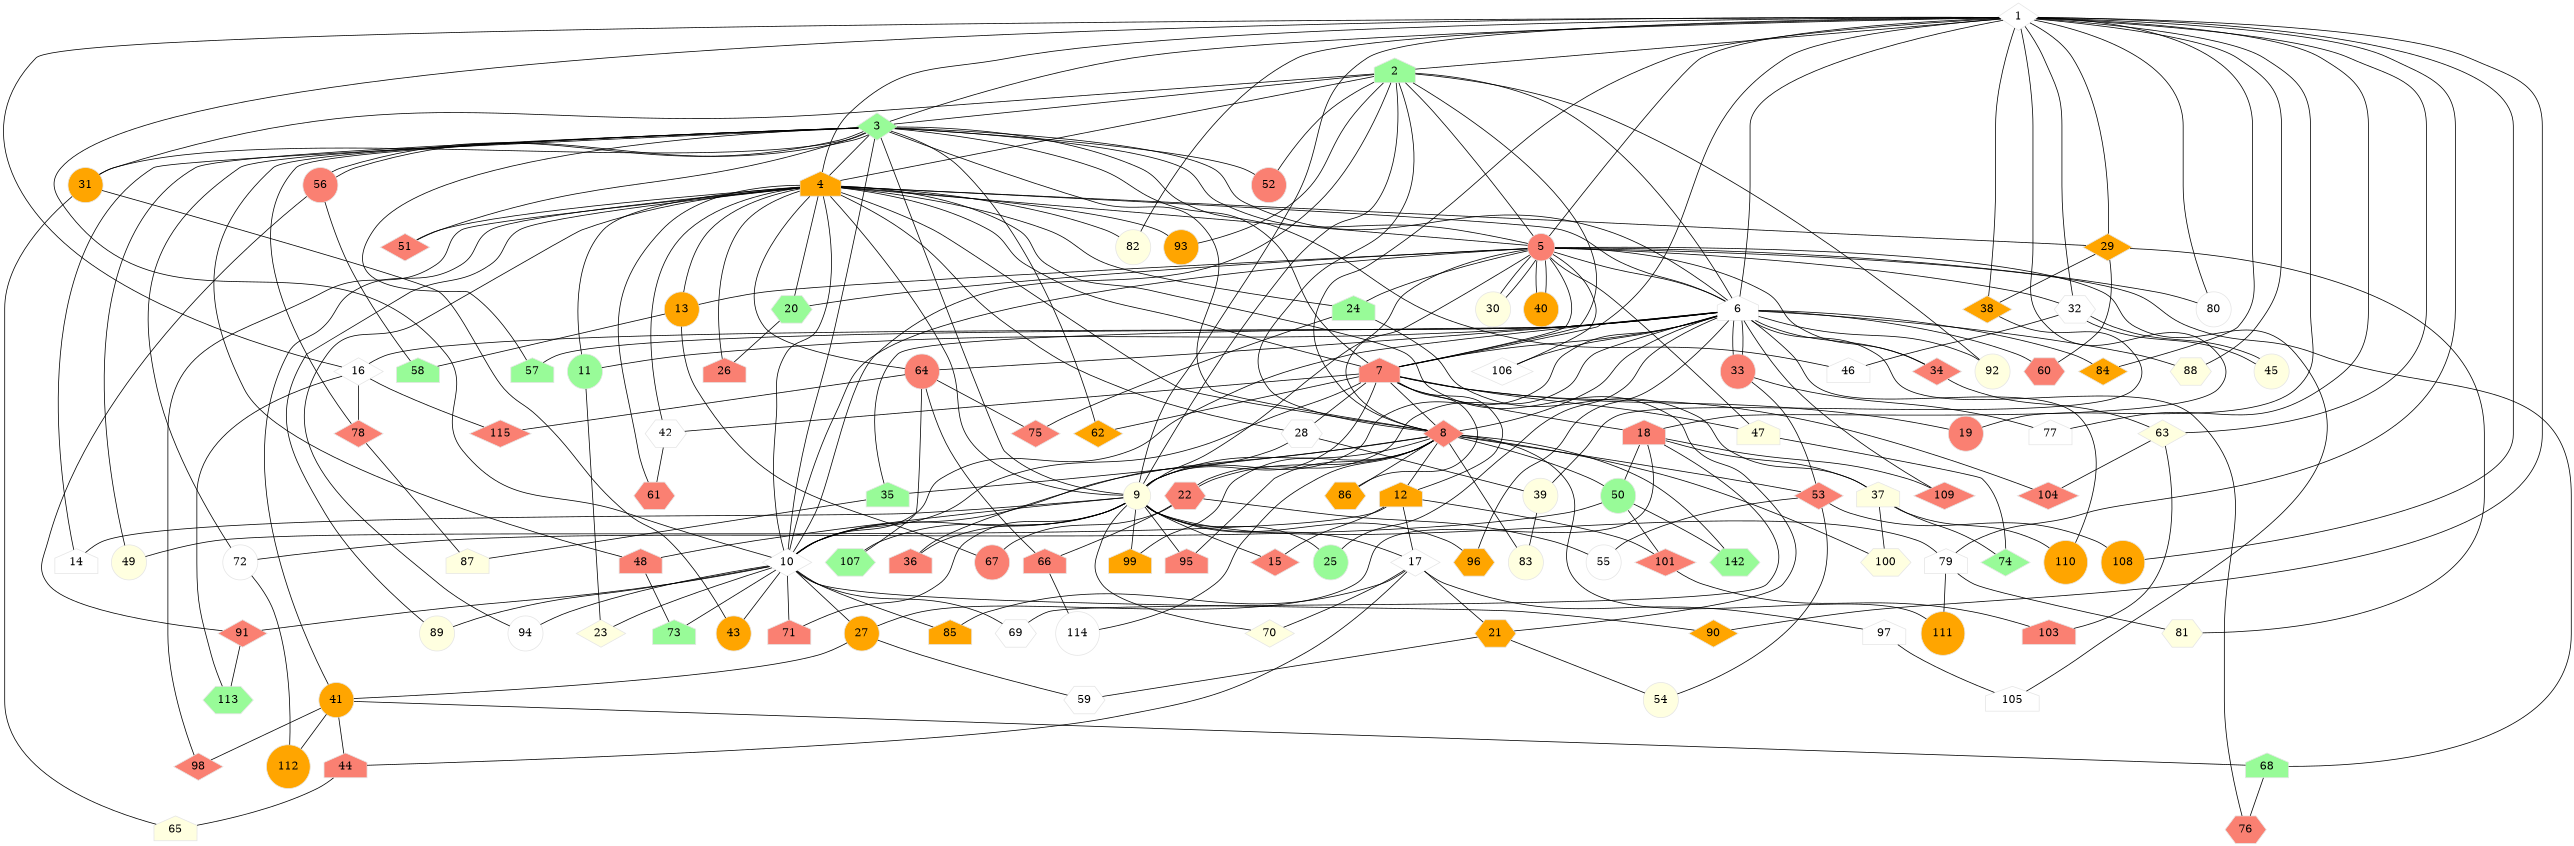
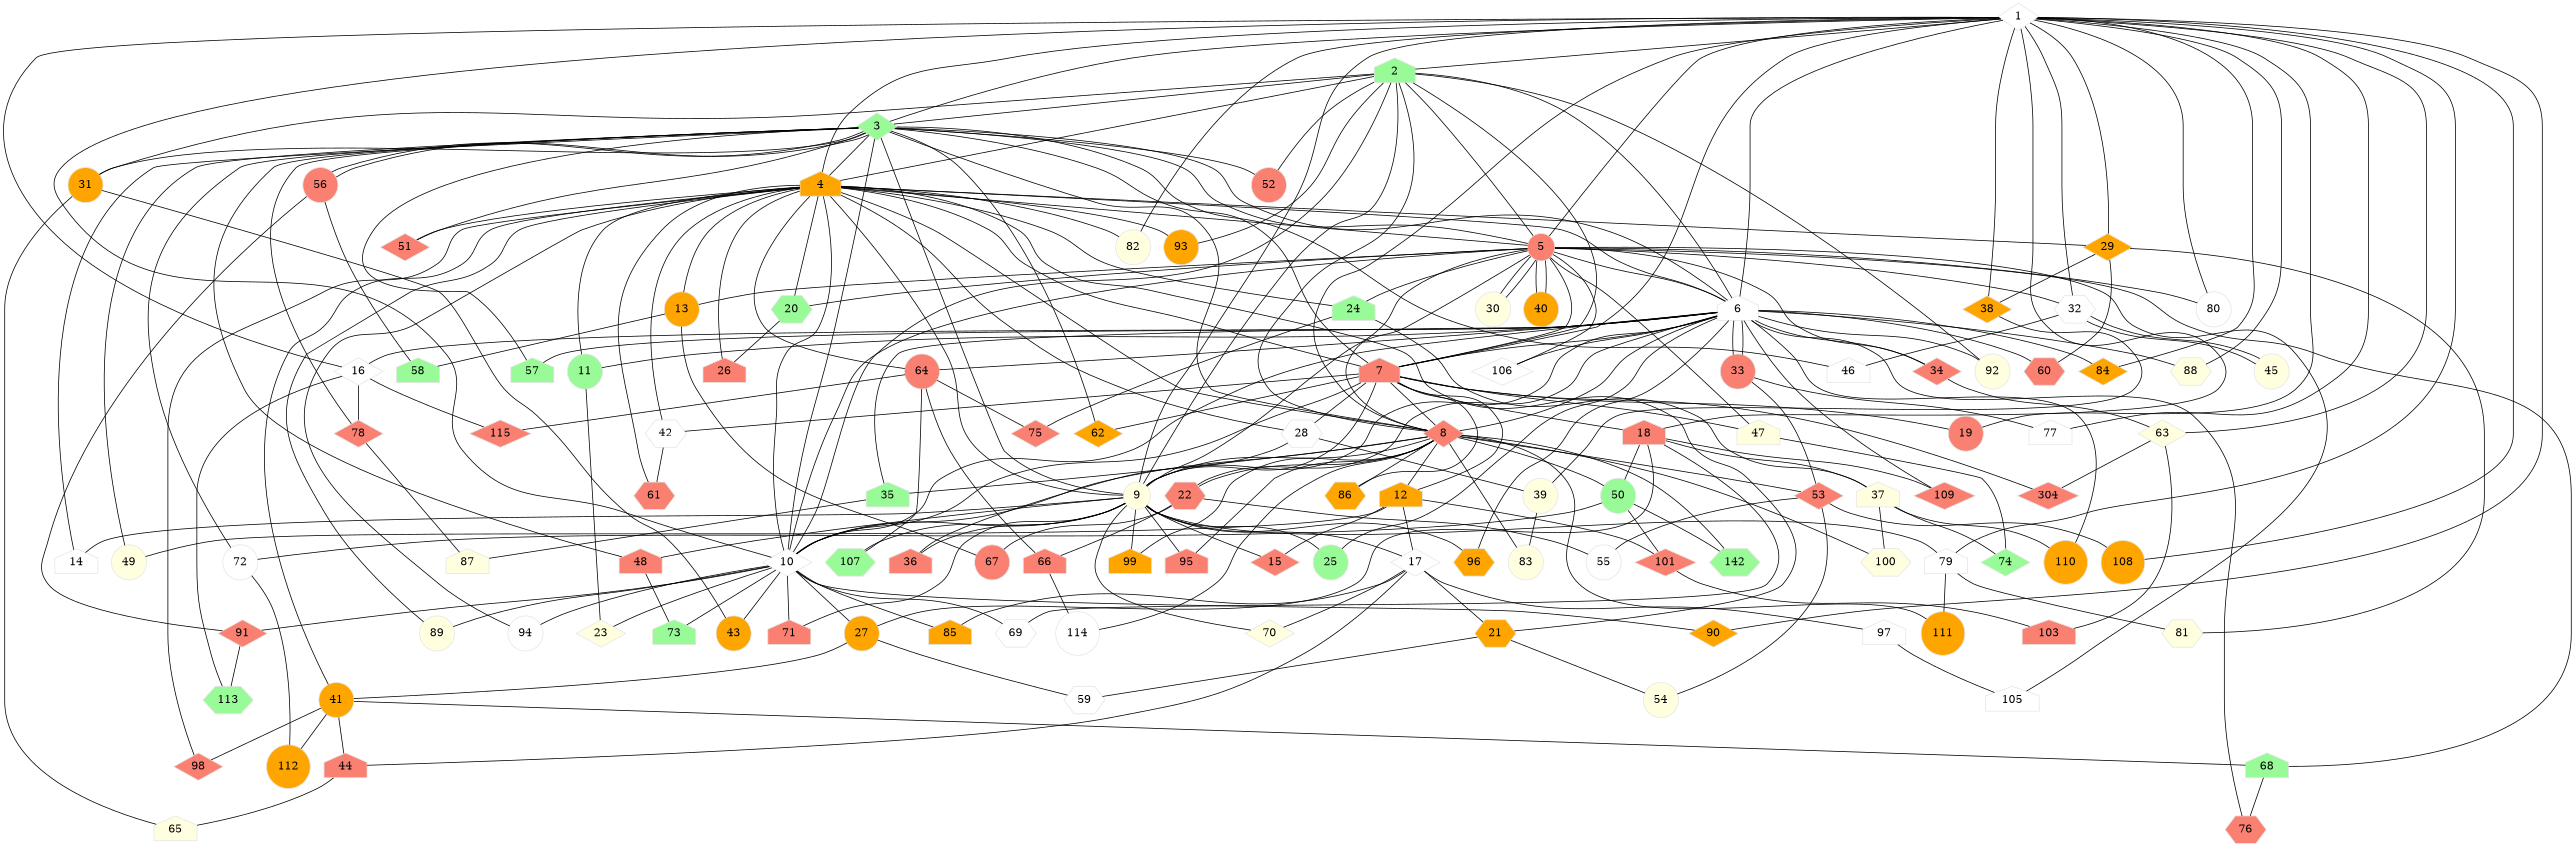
node "104": label "104" -> "304"
